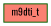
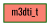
node "m9dti_t": label "m9dti_t" -> "m3dti_t"
